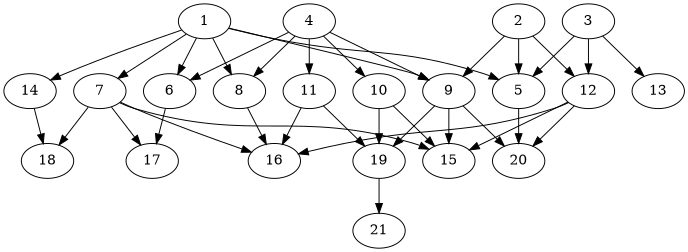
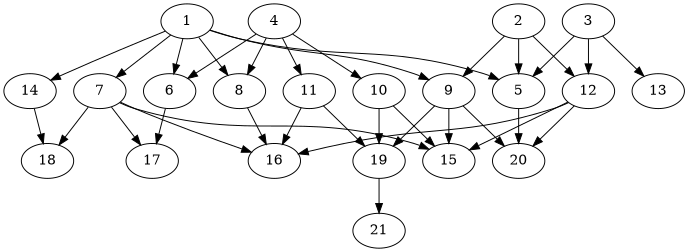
edge "4" -> "9": removed
